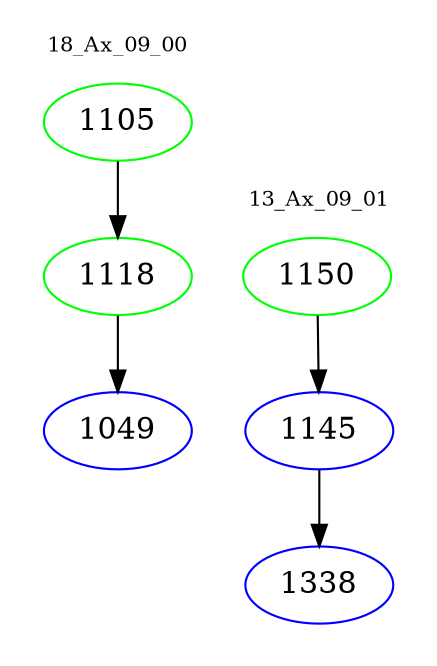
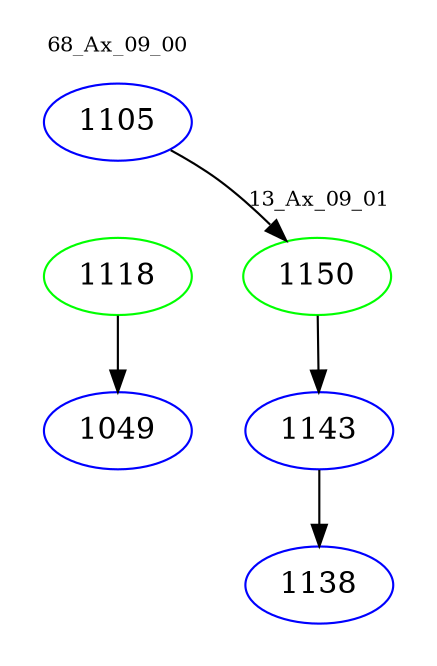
cluster "18_Ax_09_00": label "18_Ax_09_00" -> "68_Ax_09_00"
node "1105": color green -> blue
edge "1105" -> "1118": now "1105" -> "1150"
node "1145": label "1145" -> "1143"
node "1338": label "1338" -> "1138"
